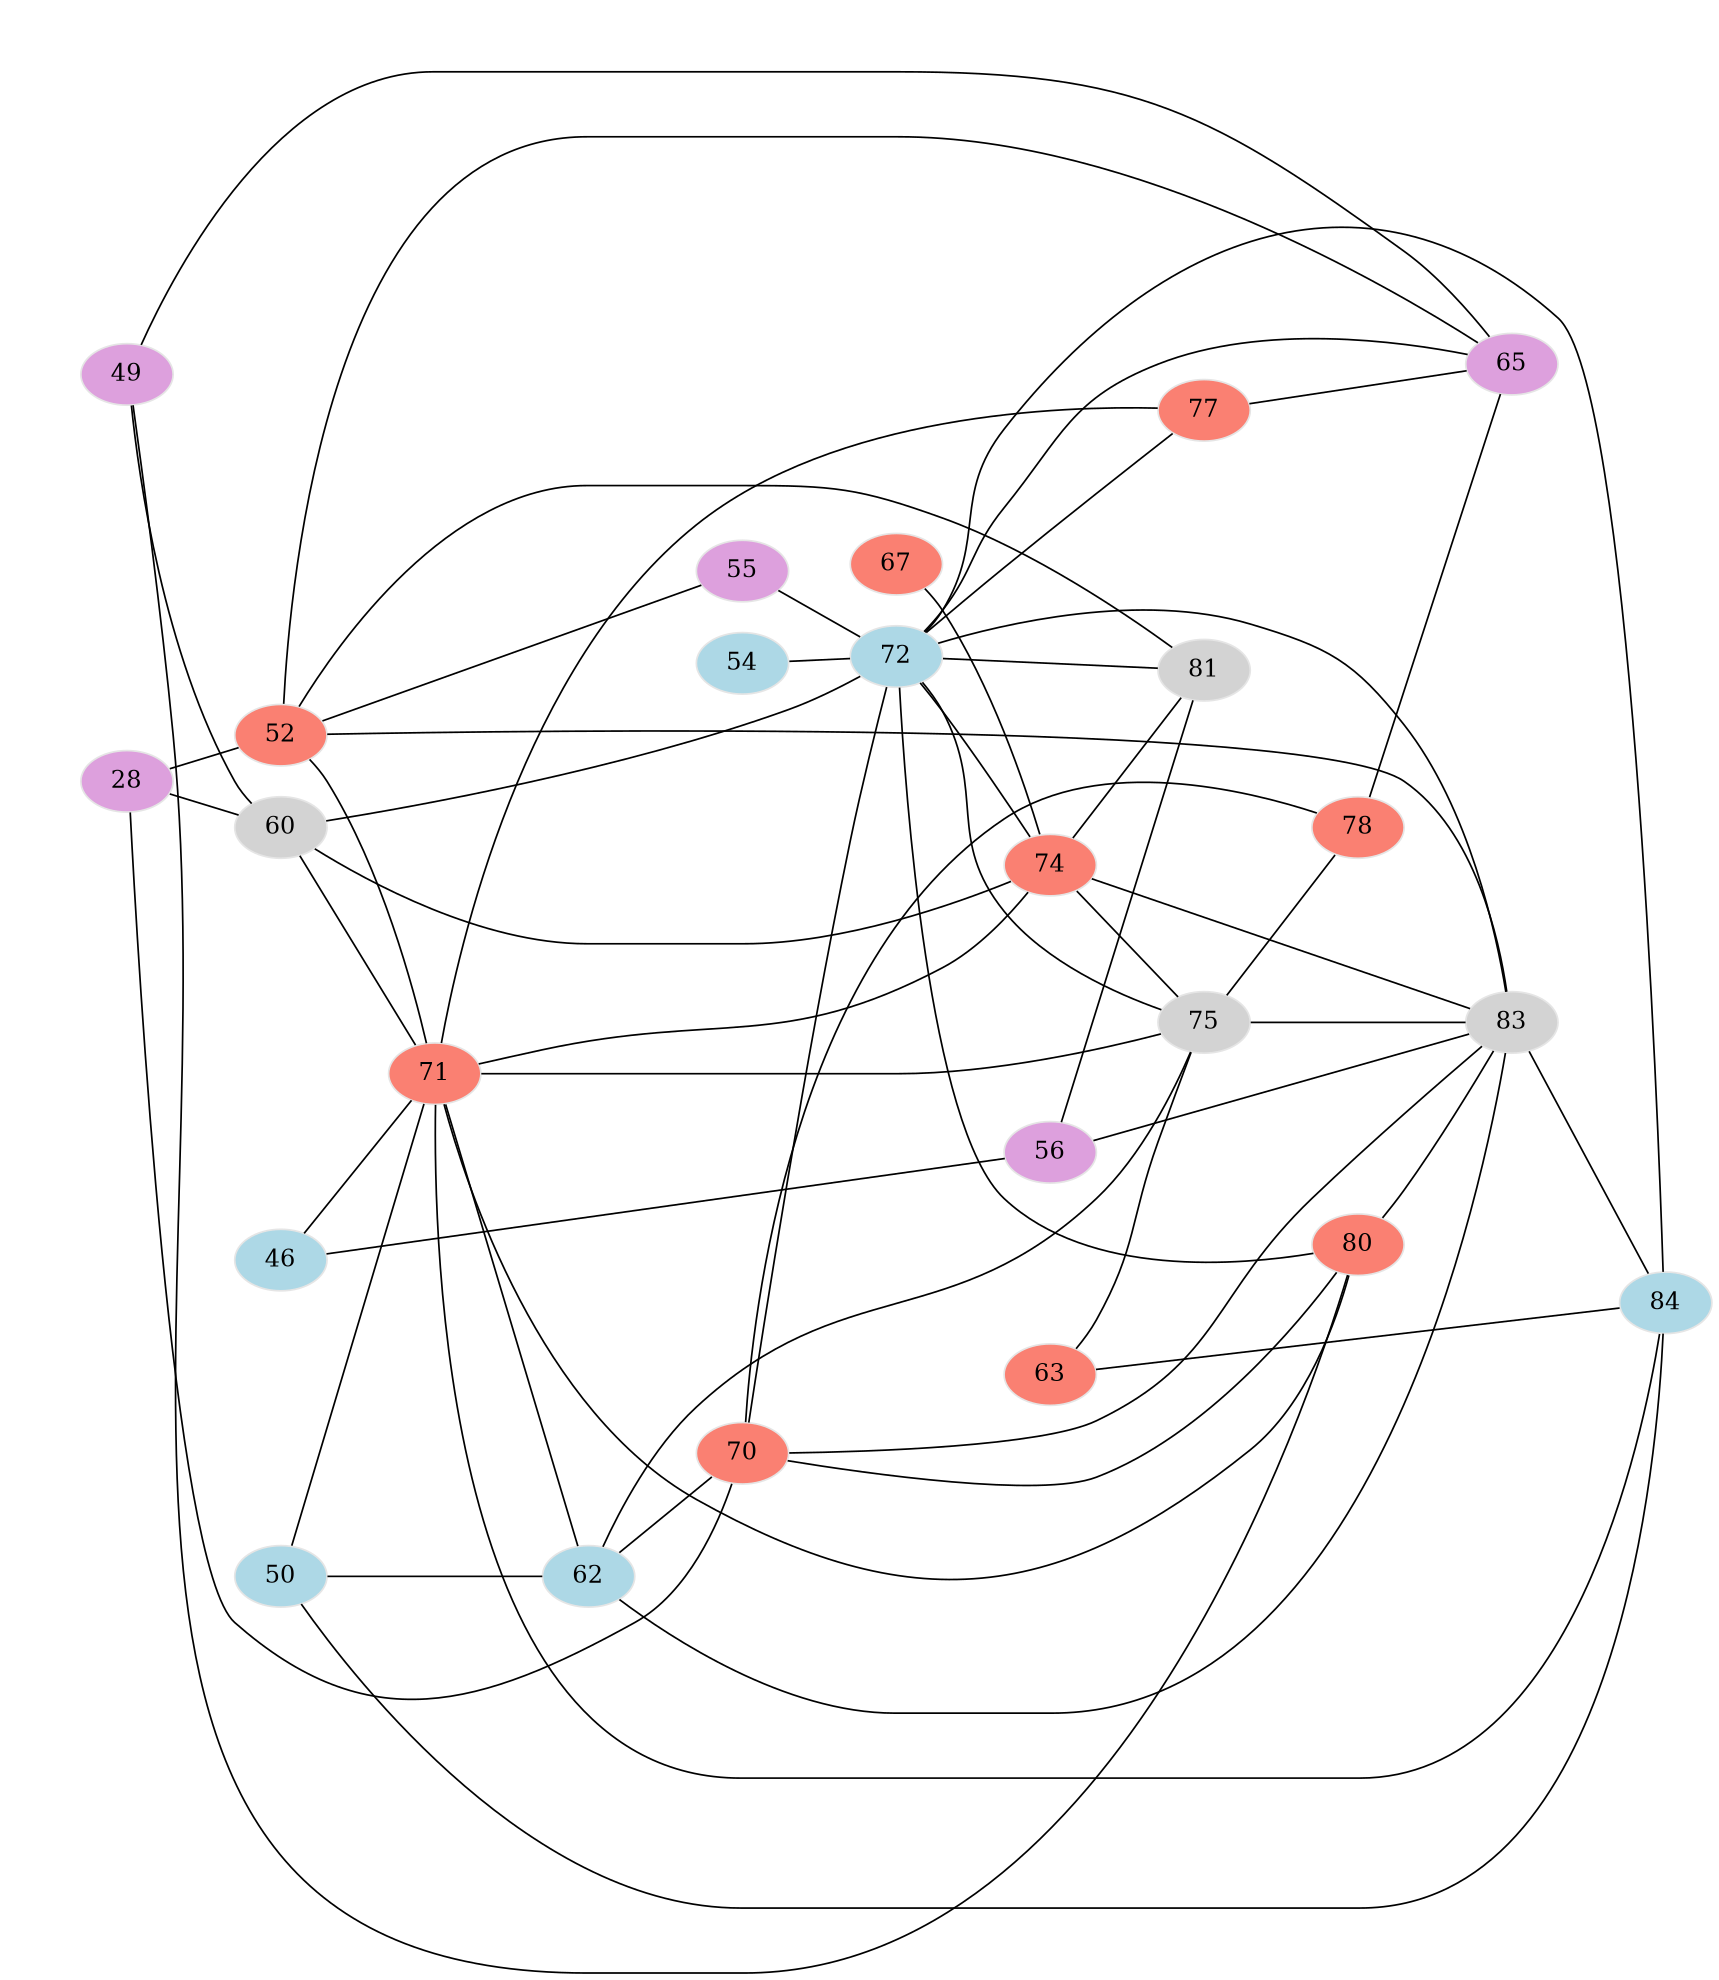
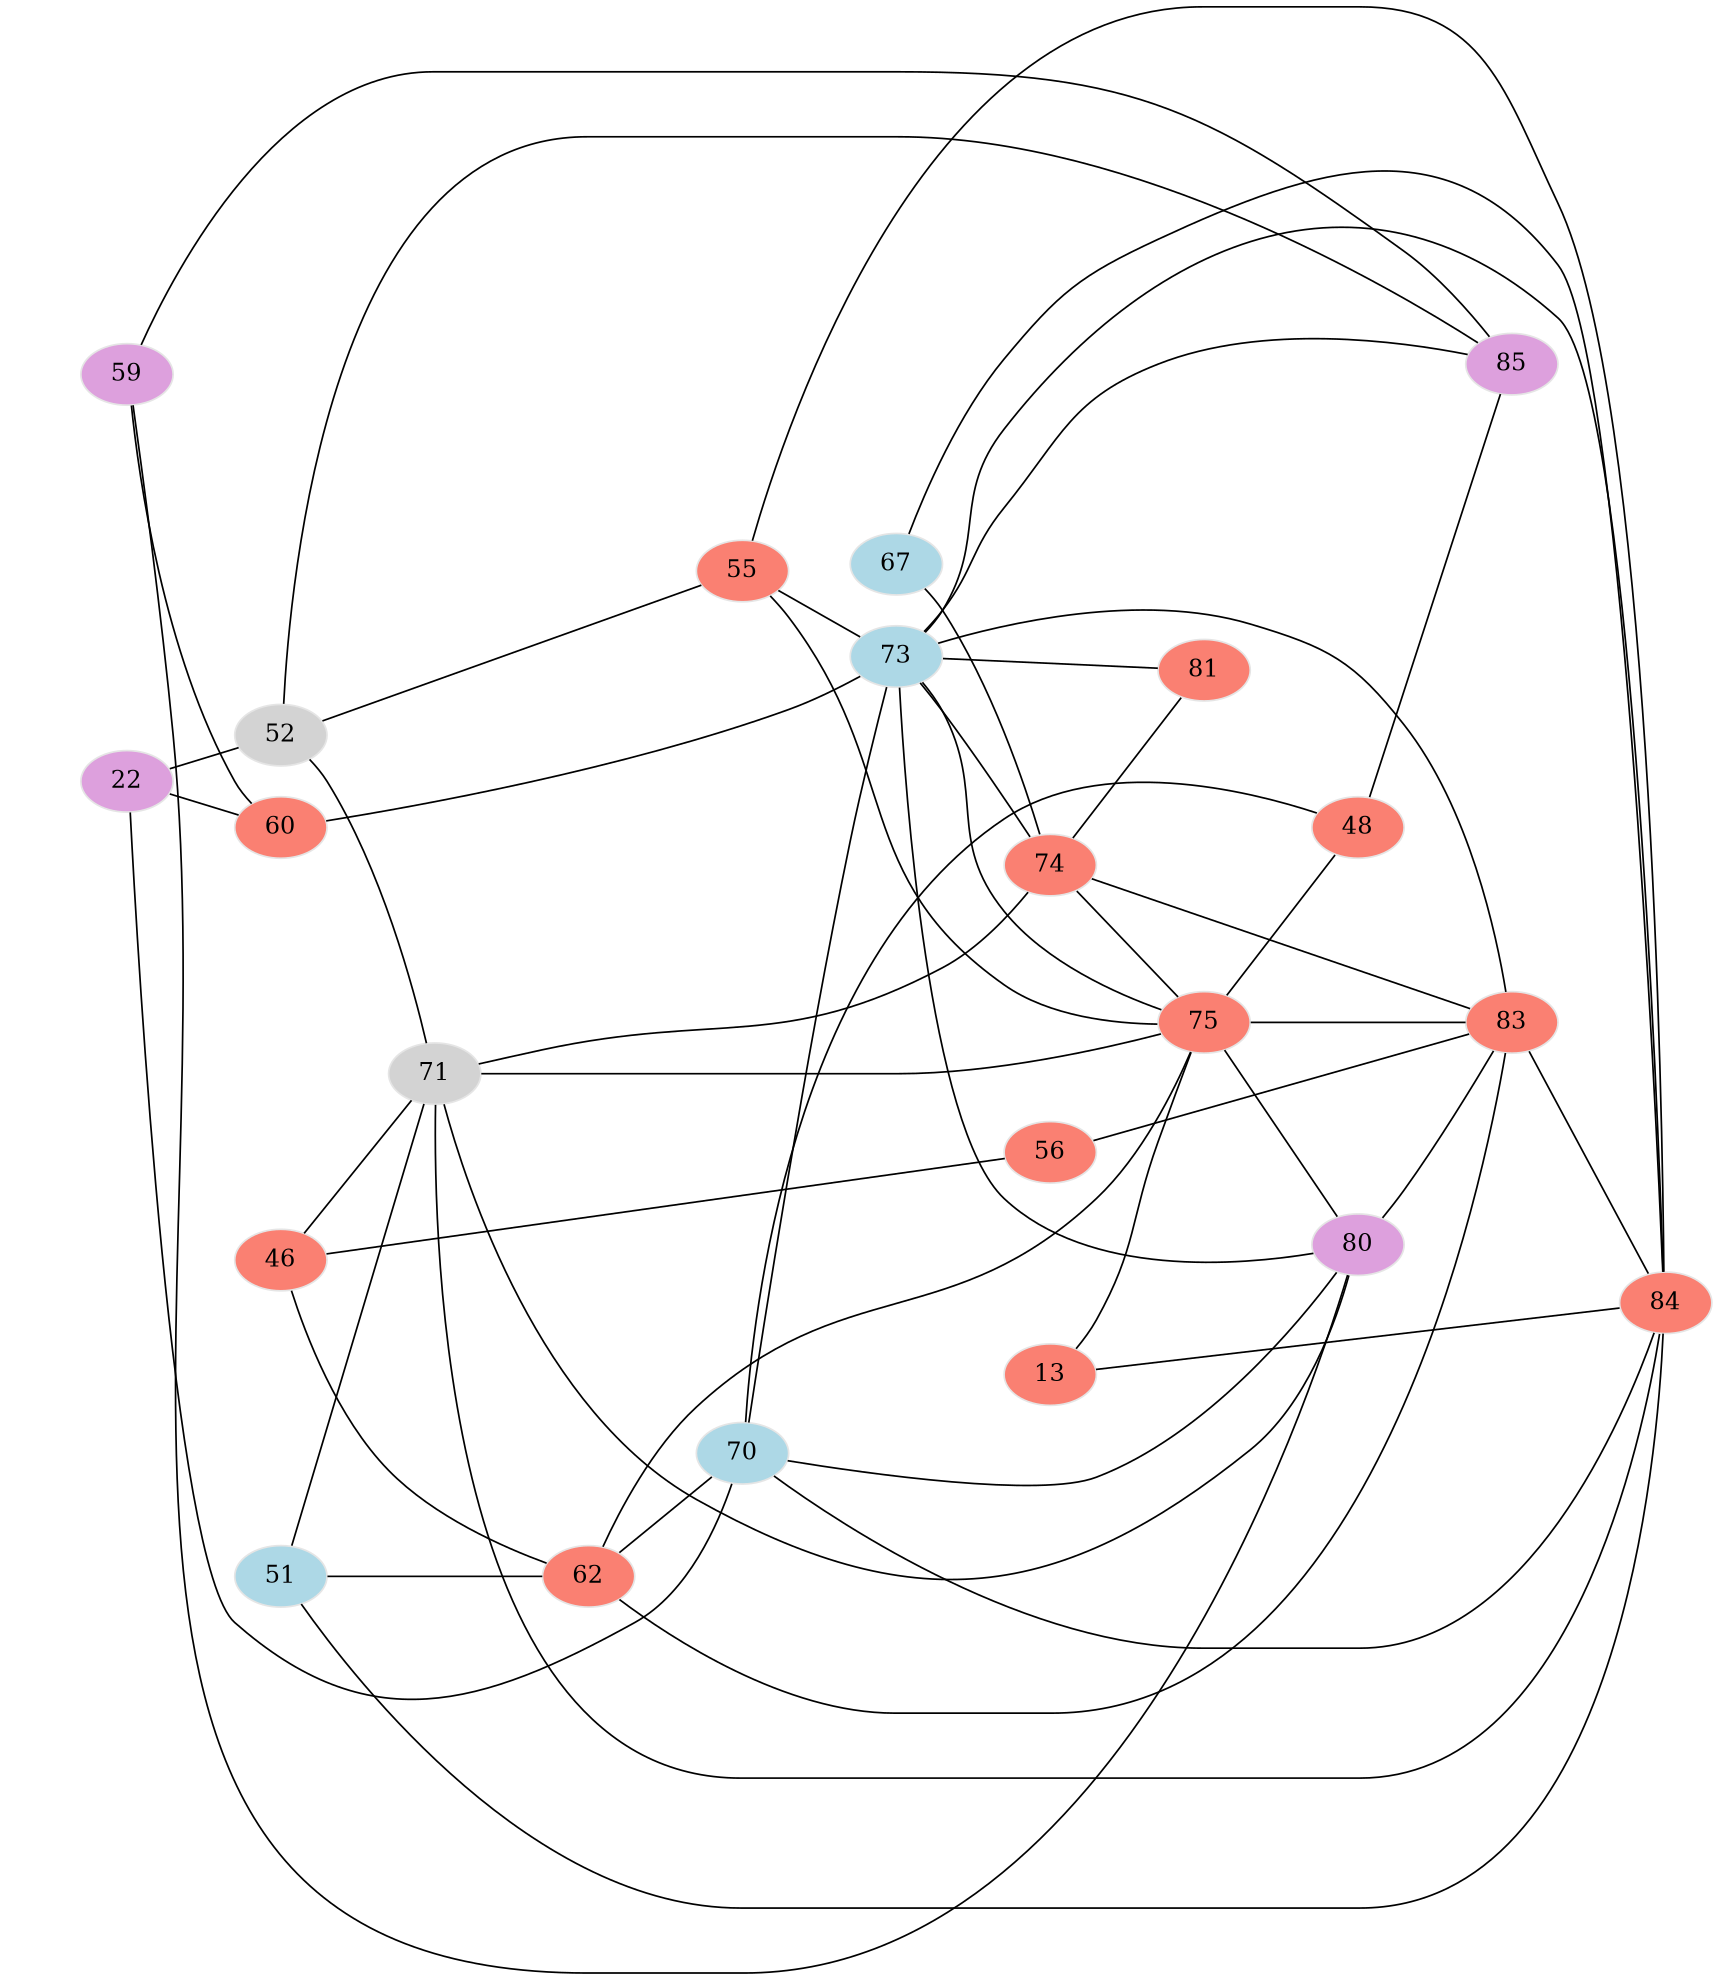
edge "55" -- "84": added
edge "67" -- "84": added
node "65": label "65" -> "85"
node "49": label "49" -> "59"
node "77": removed
edge "81" -- "52": removed
node "67": fillcolor salmon -> lightblue
node "55": fillcolor plum -> salmon
node "72": label "72" -> "73"
node "54": removed
node "81": fillcolor lightgrey -> salmon
node "52": fillcolor salmon -> lightgrey
edge "52" -- "83": removed
node "28": label "28" -> "22"
node "60": fillcolor lightgrey -> salmon
node "78": label "78" -> "48"
edge "55" -- "75": added
edge "81" -- "56": removed
edge "60" -- "74": removed
edge "60" -- "71": removed
node "75": fillcolor lightgrey -> salmon
node "83": fillcolor lightgrey -> salmon
node "71": fillcolor salmon -> lightgrey
edge "75" -- "80": added
node "56": fillcolor plum -> salmon
node "80": fillcolor salmon -> plum
node "46": fillcolor lightblue -> salmon
node "84": fillcolor lightblue -> salmon
edge "71" -- "62": now "46" -- "62"
edge "83" -- "70": now "84" -- "70"
node "63": label "63" -> "13"
node "70": fillcolor salmon -> lightblue
node "50": label "50" -> "51"
node "62": fillcolor lightblue -> salmon
